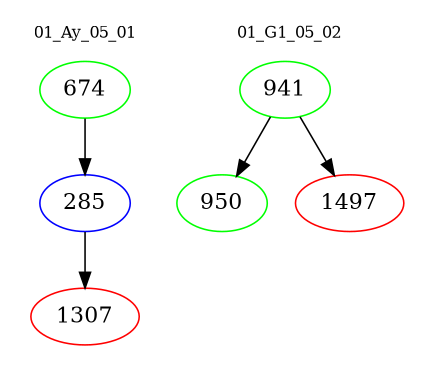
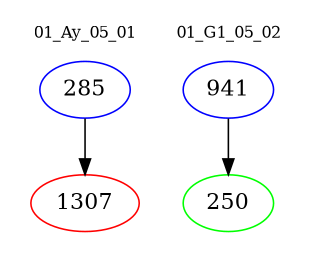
node "674": removed
node "941": color green -> blue
node "950": label "950" -> "250"
node "1497": removed
